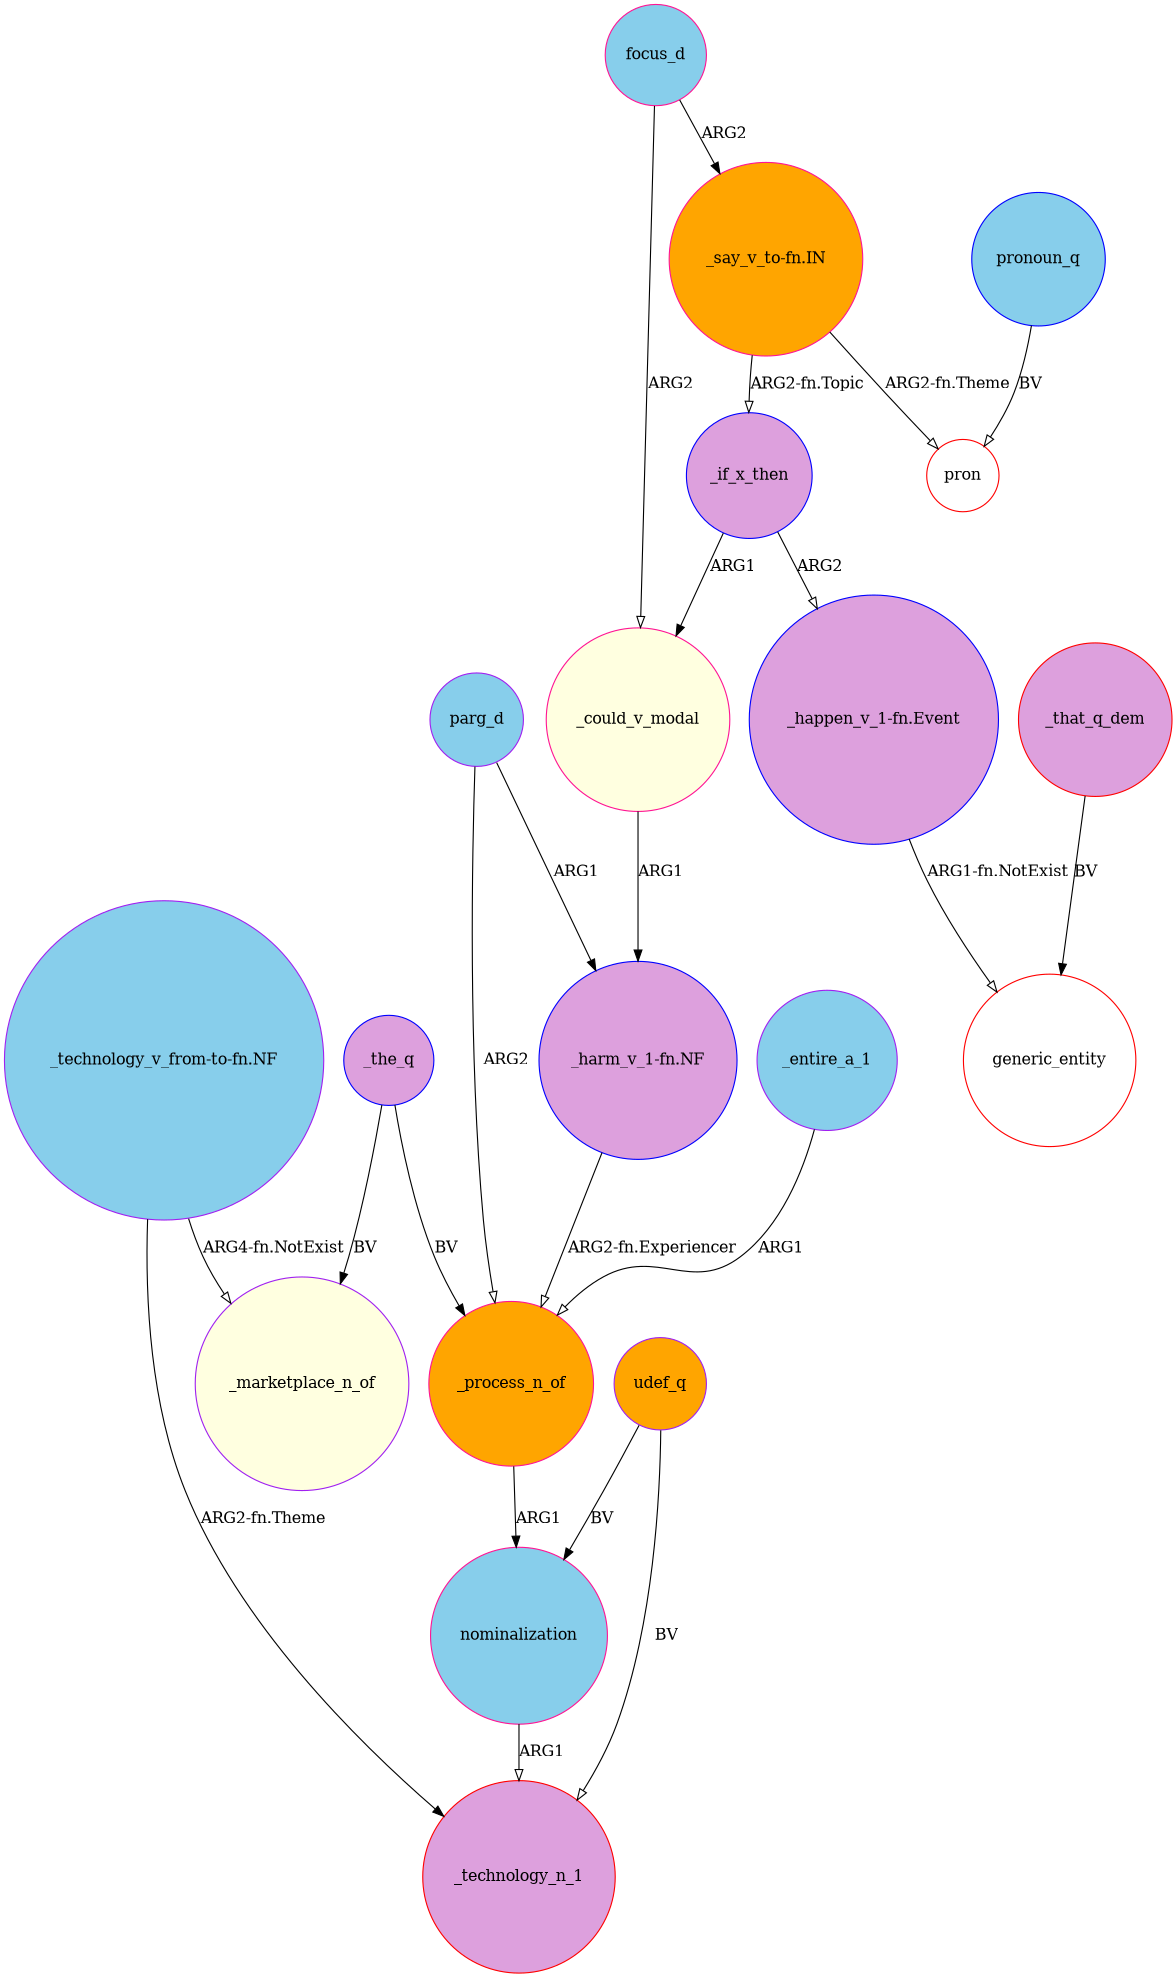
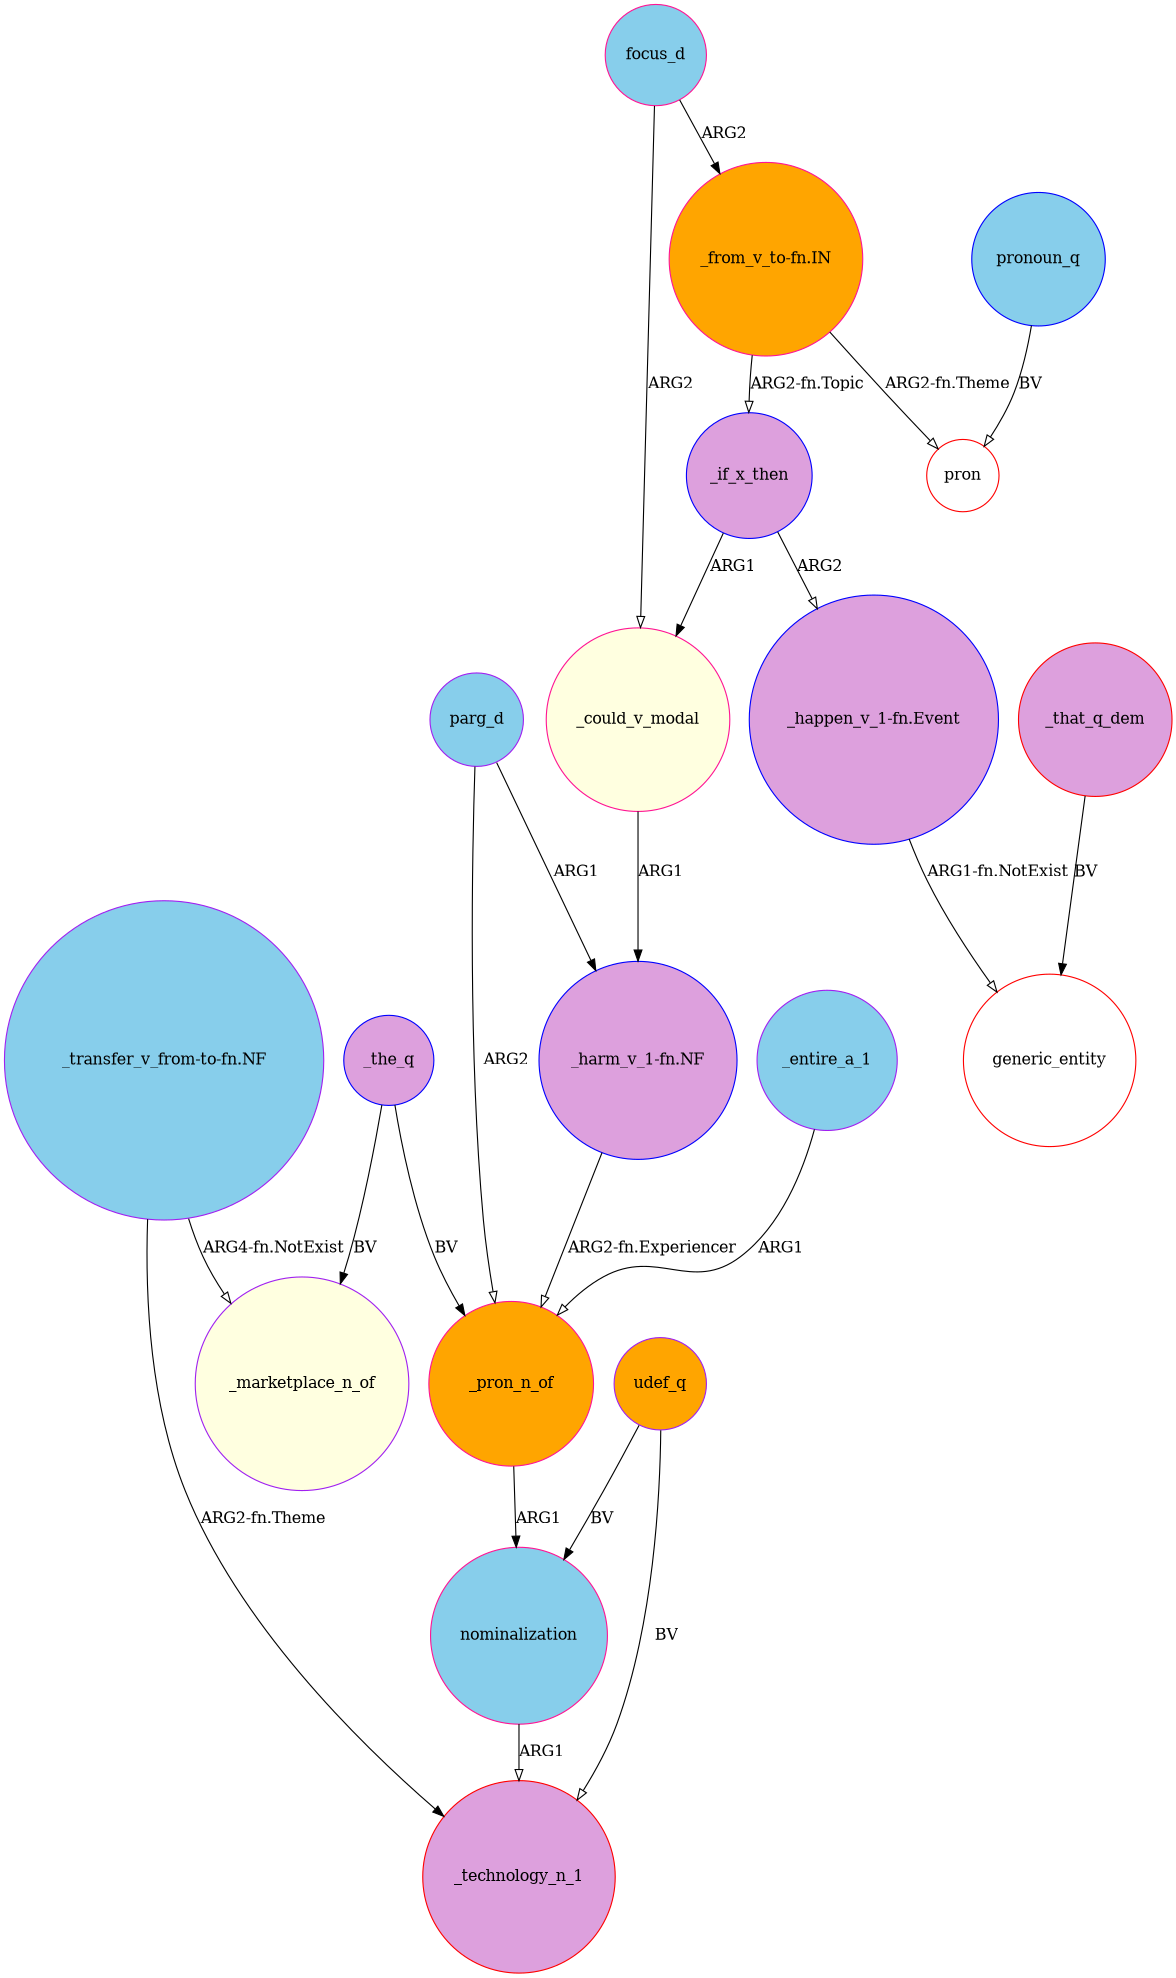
node "_say_v_to-fn.IN": label "_say_v_to-fn.IN" -> "_from_v_to-fn.IN"
node "_technology_v_from-to-fn.NF": label "_technology_v_from-to-fn.NF" -> "_transfer_v_from-to-fn.NF"
node "_process_n_of": label "_process_n_of" -> "_pron_n_of"
